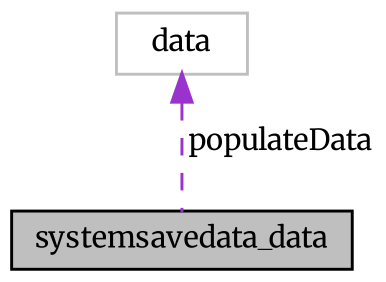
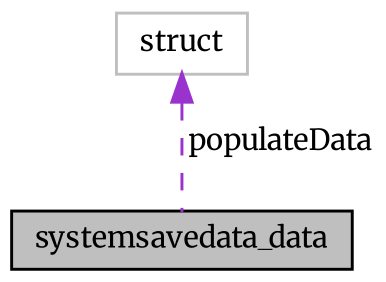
node "data": label "data" -> "struct"
